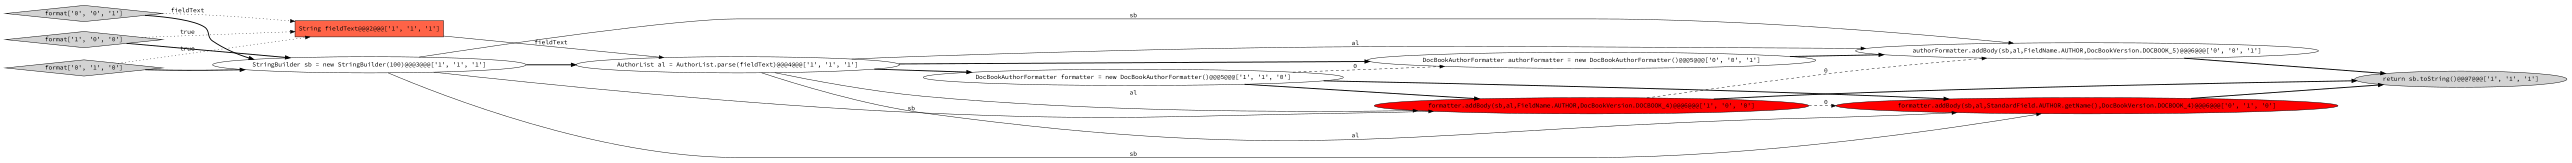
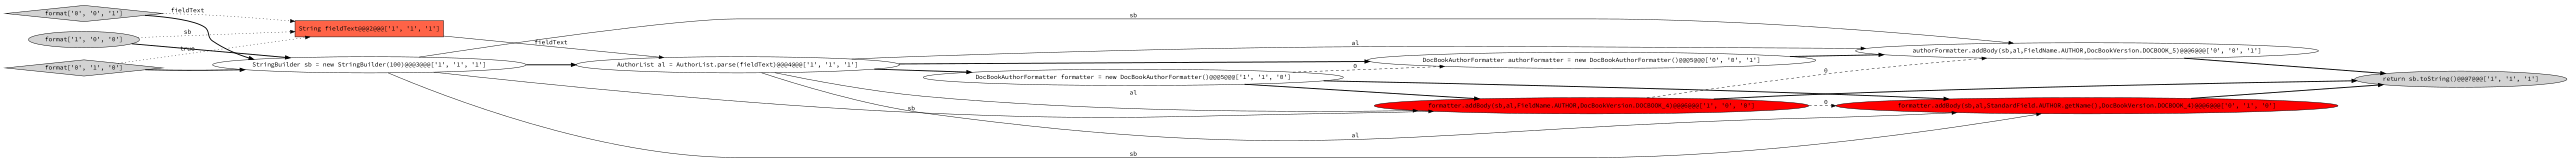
edge "format['1', '0', '0']" -> "String fieldText@@@2@@@['1', '1', '1']": label "true" -> "sb"
node "format['1', '0', '0']": shape diamond -> ellipse
